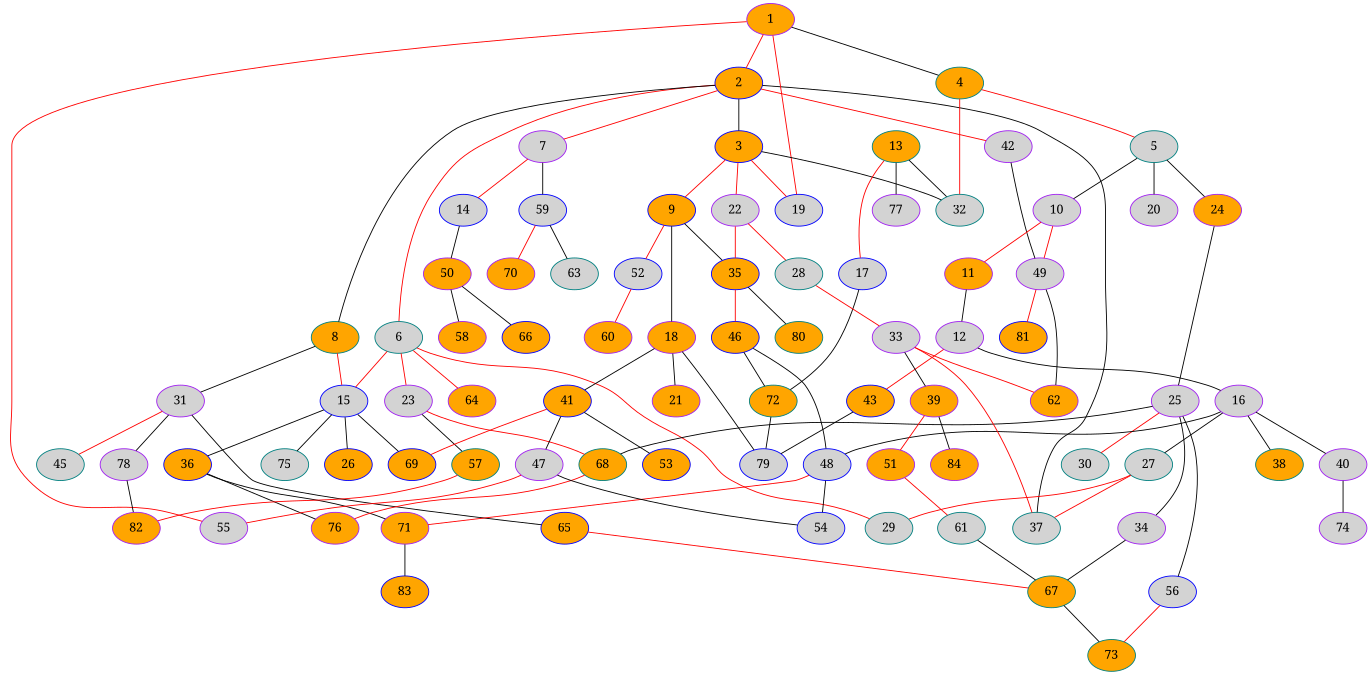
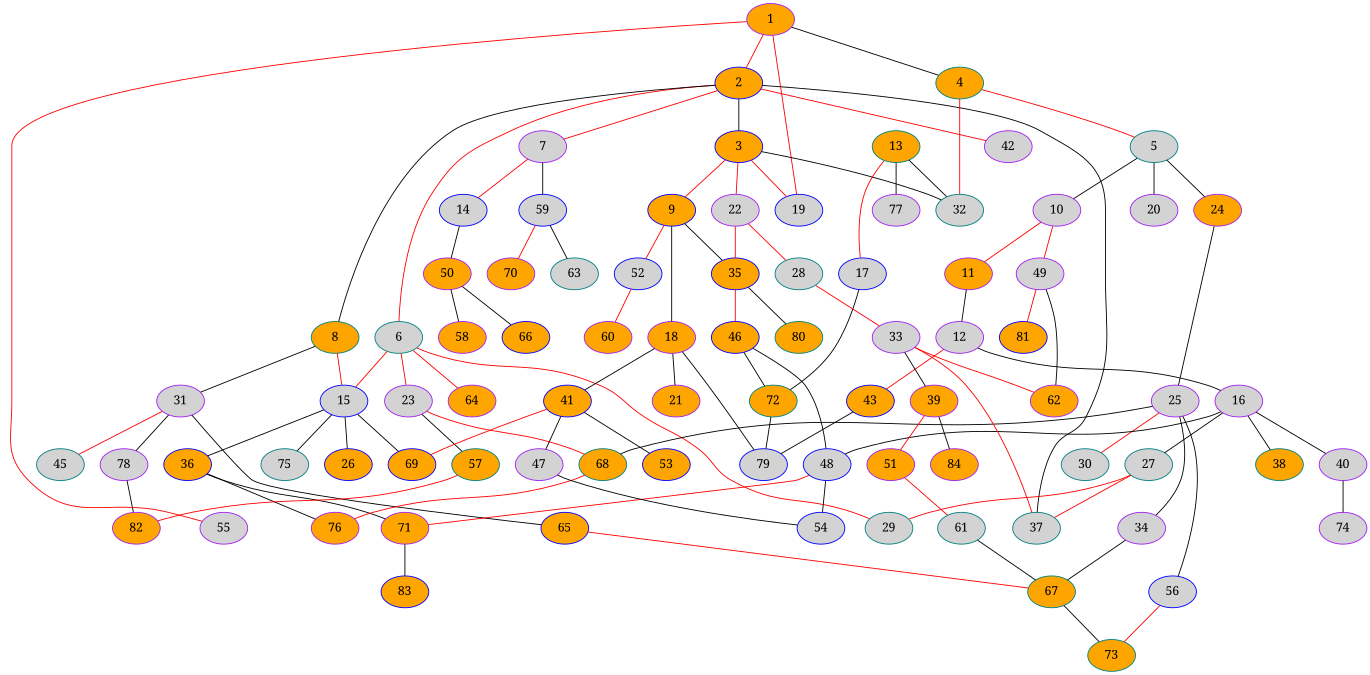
edge "42" -- "49": removed
edge "47" -- "55": removed
